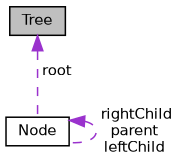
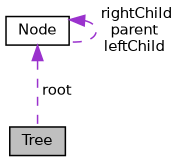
edge "Node" -> "Tree": reversed
